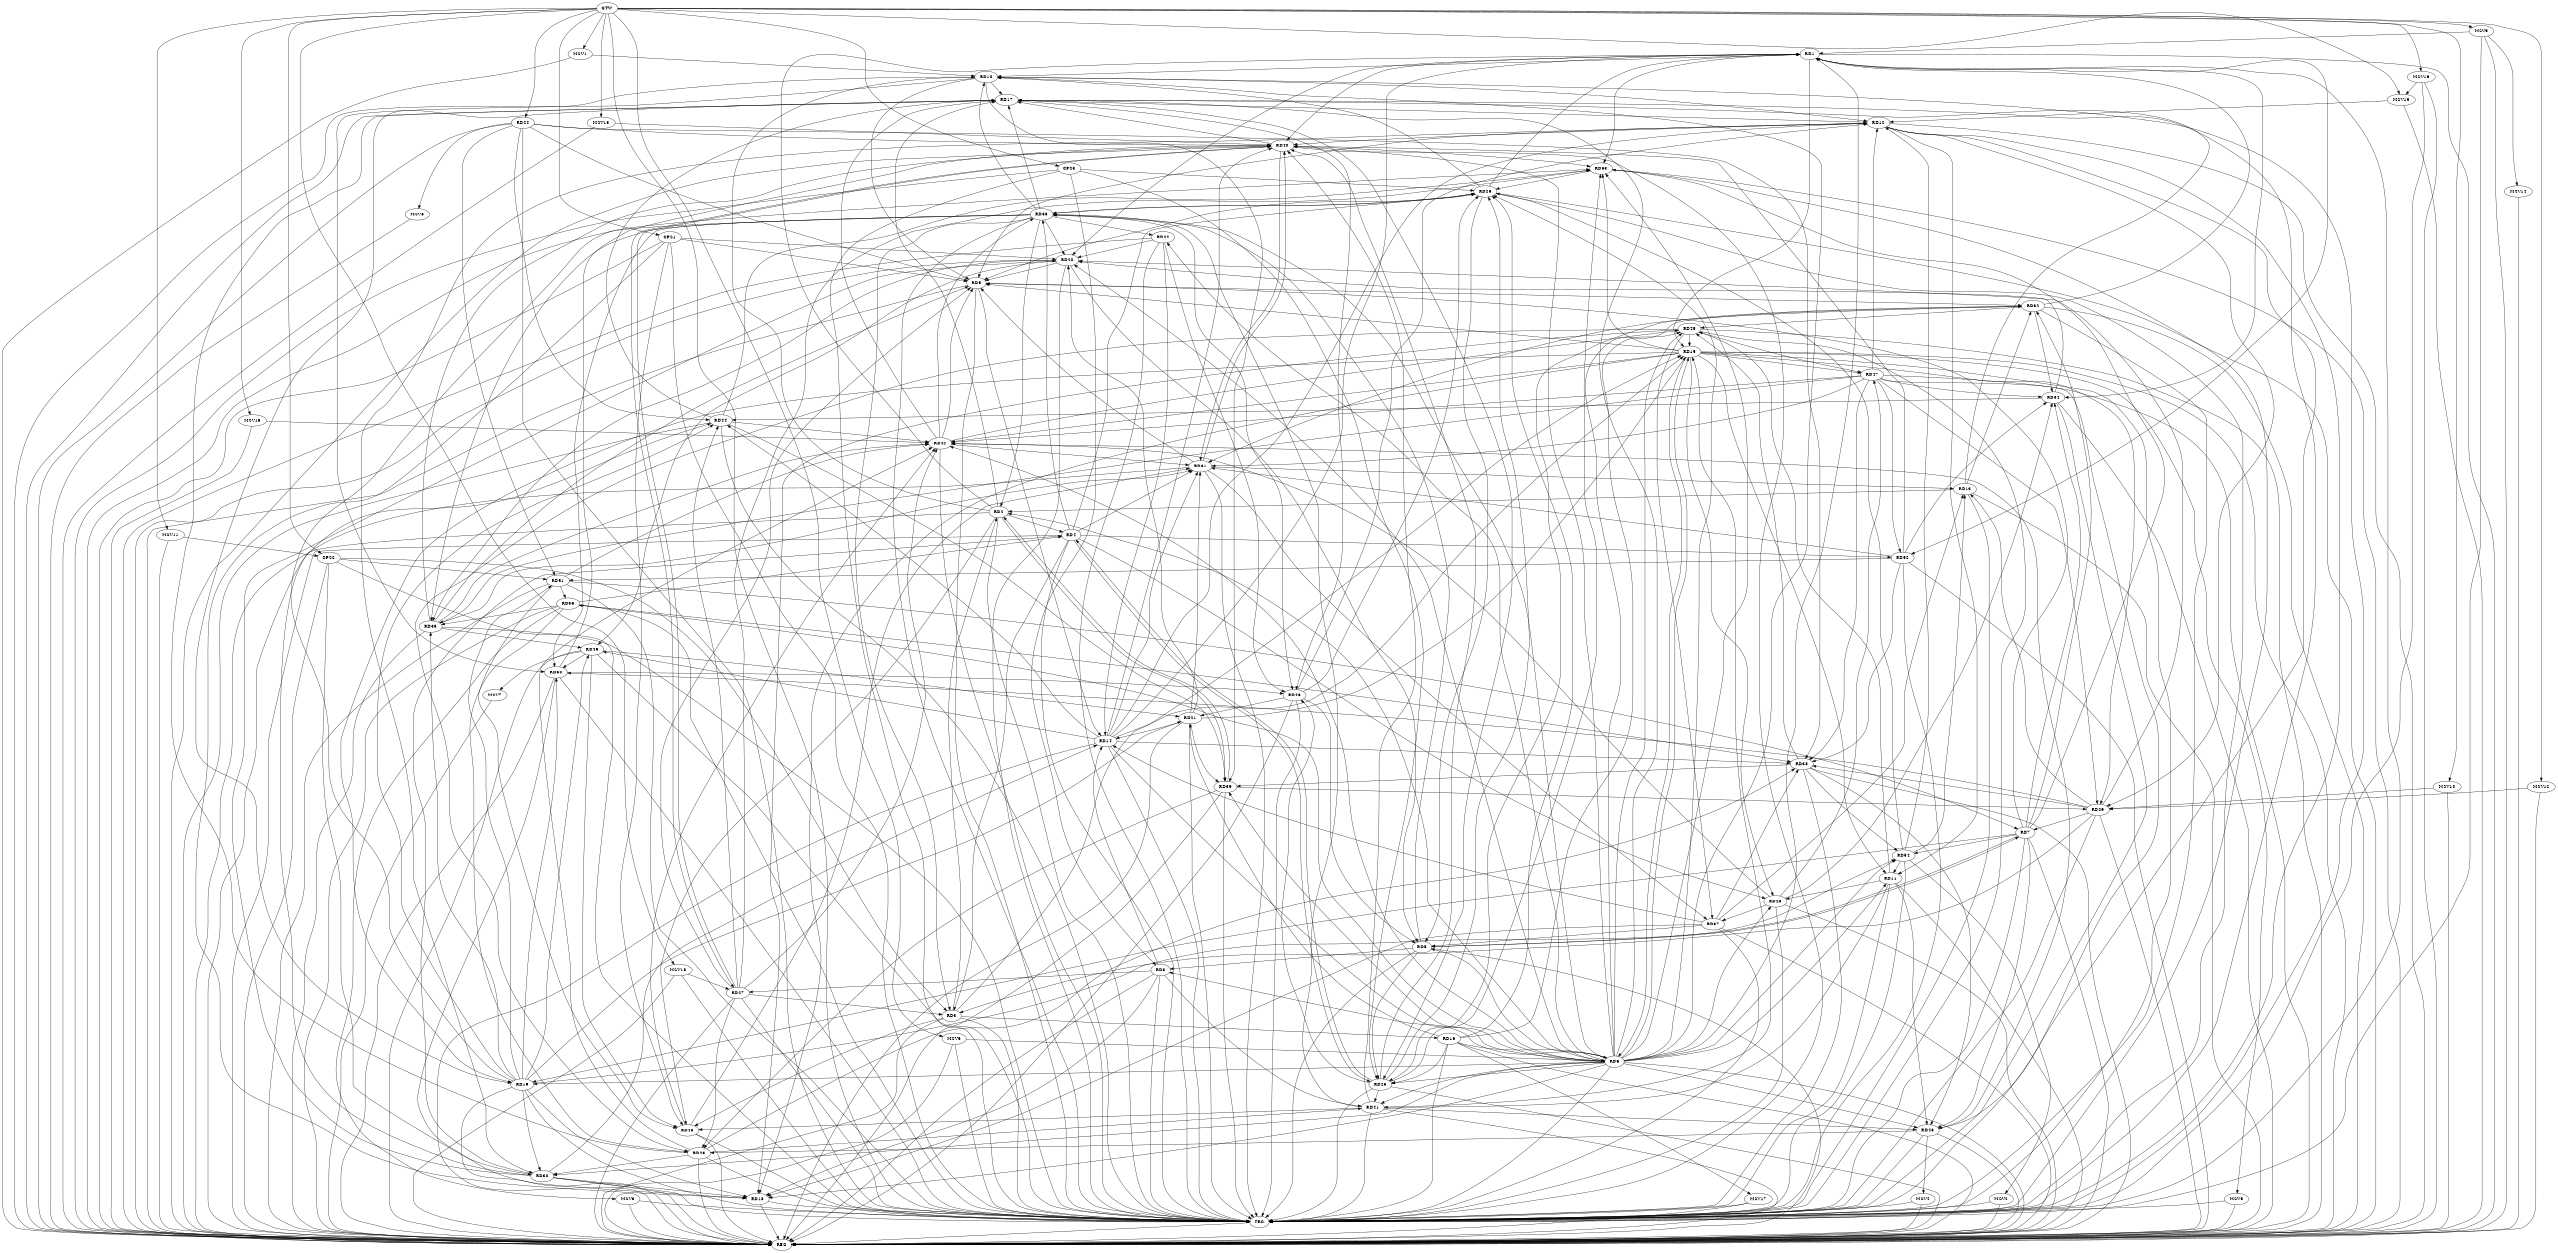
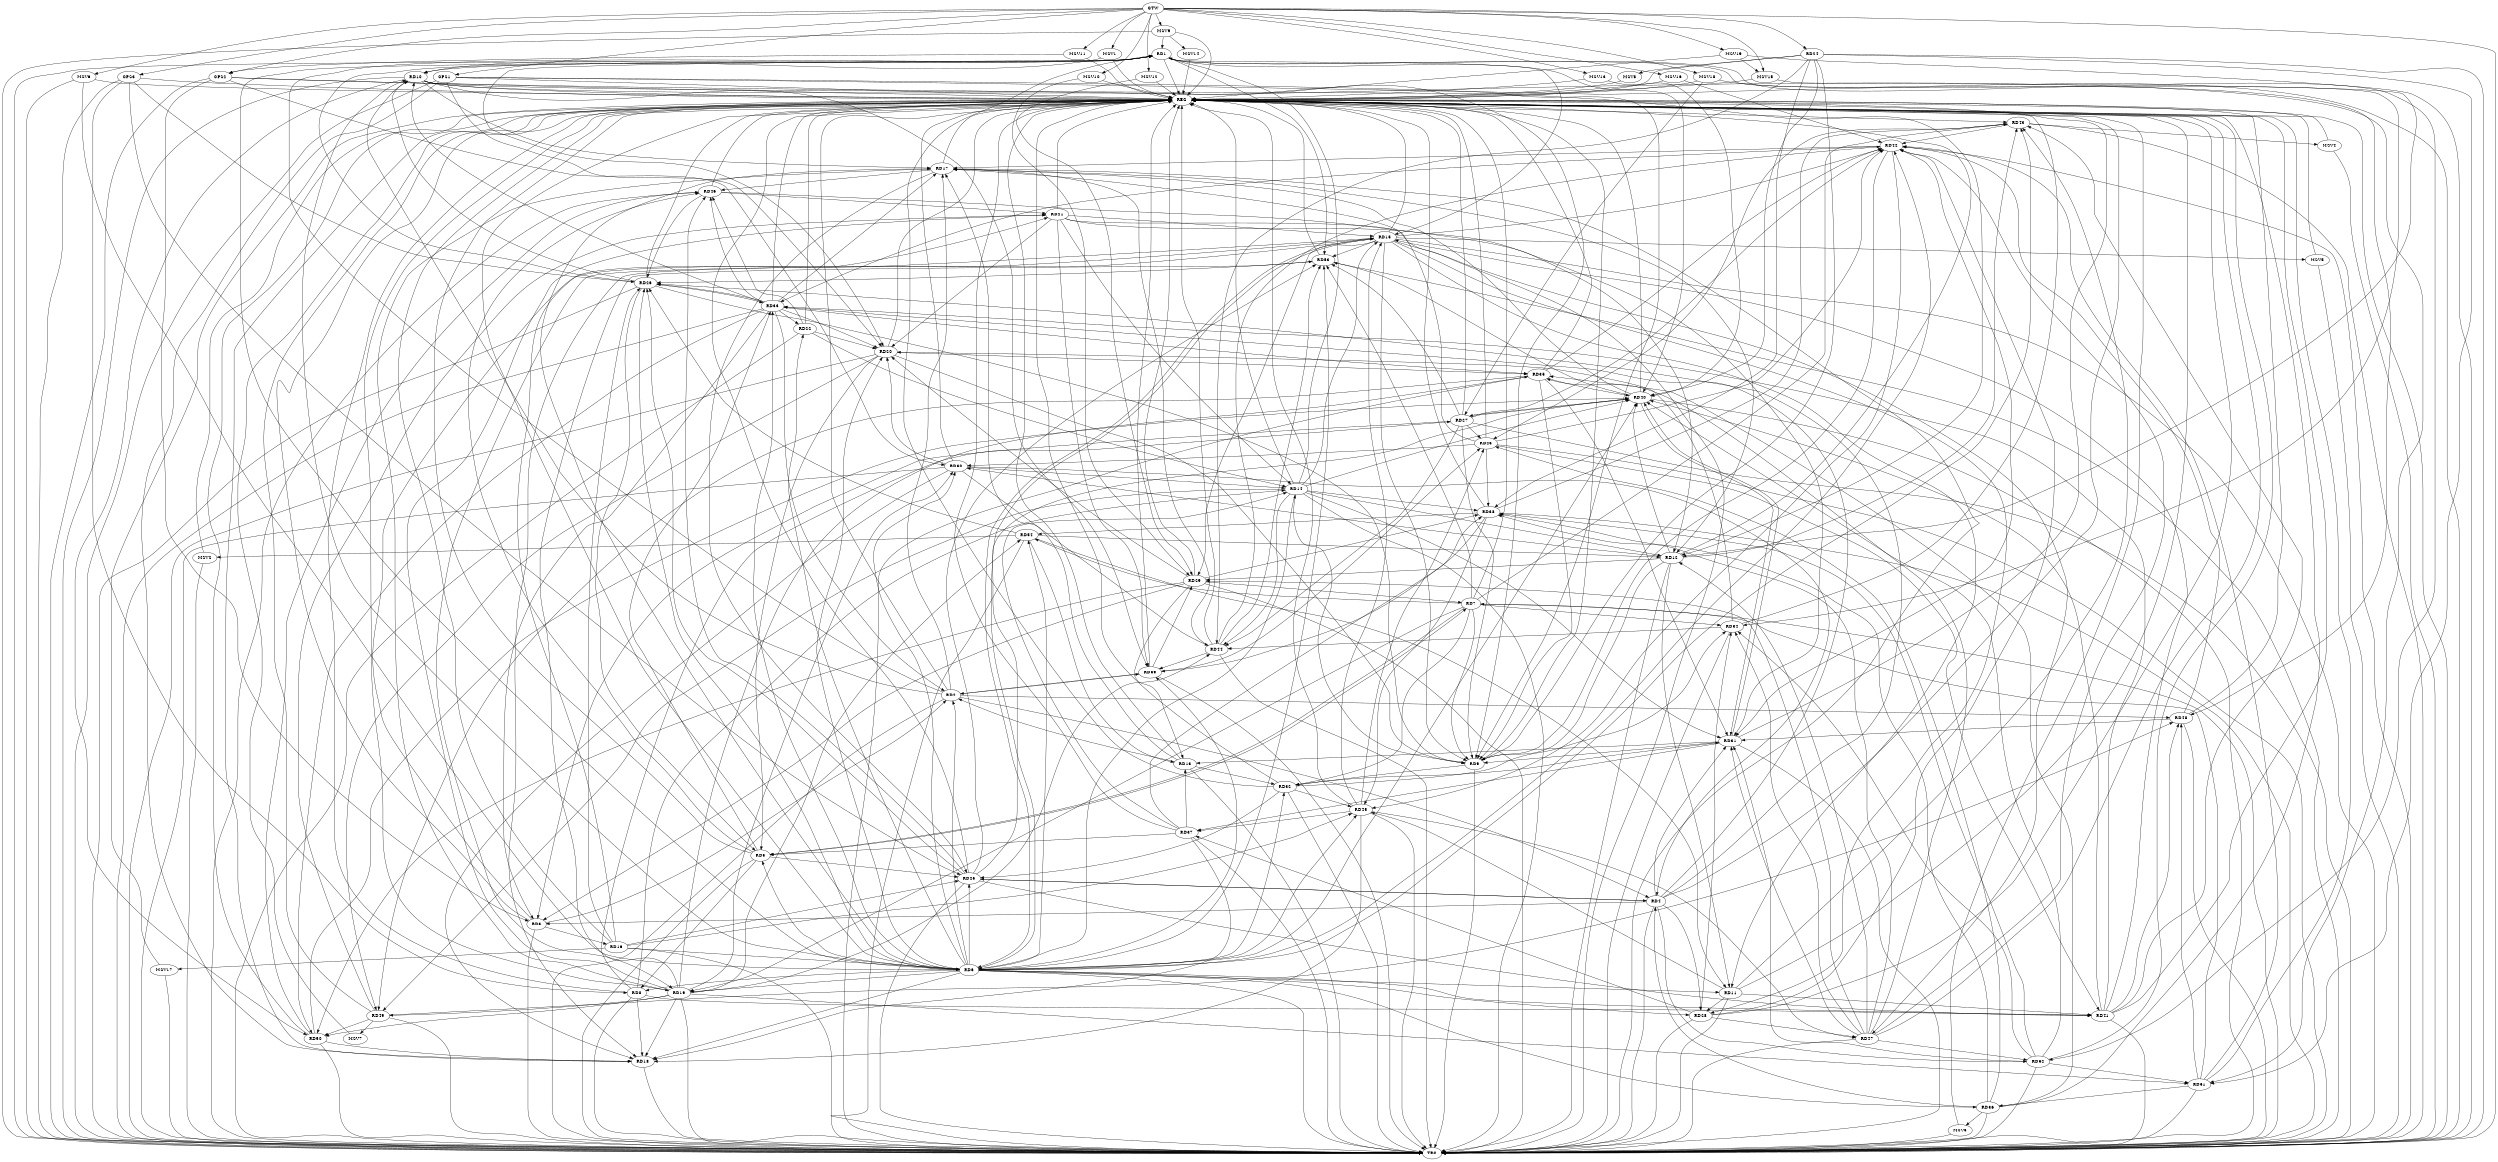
edge "RD46" -> "RD5": reversed
edge "RD3" -> "RD48": removed
edge "RD43" -> "REG": reversed
